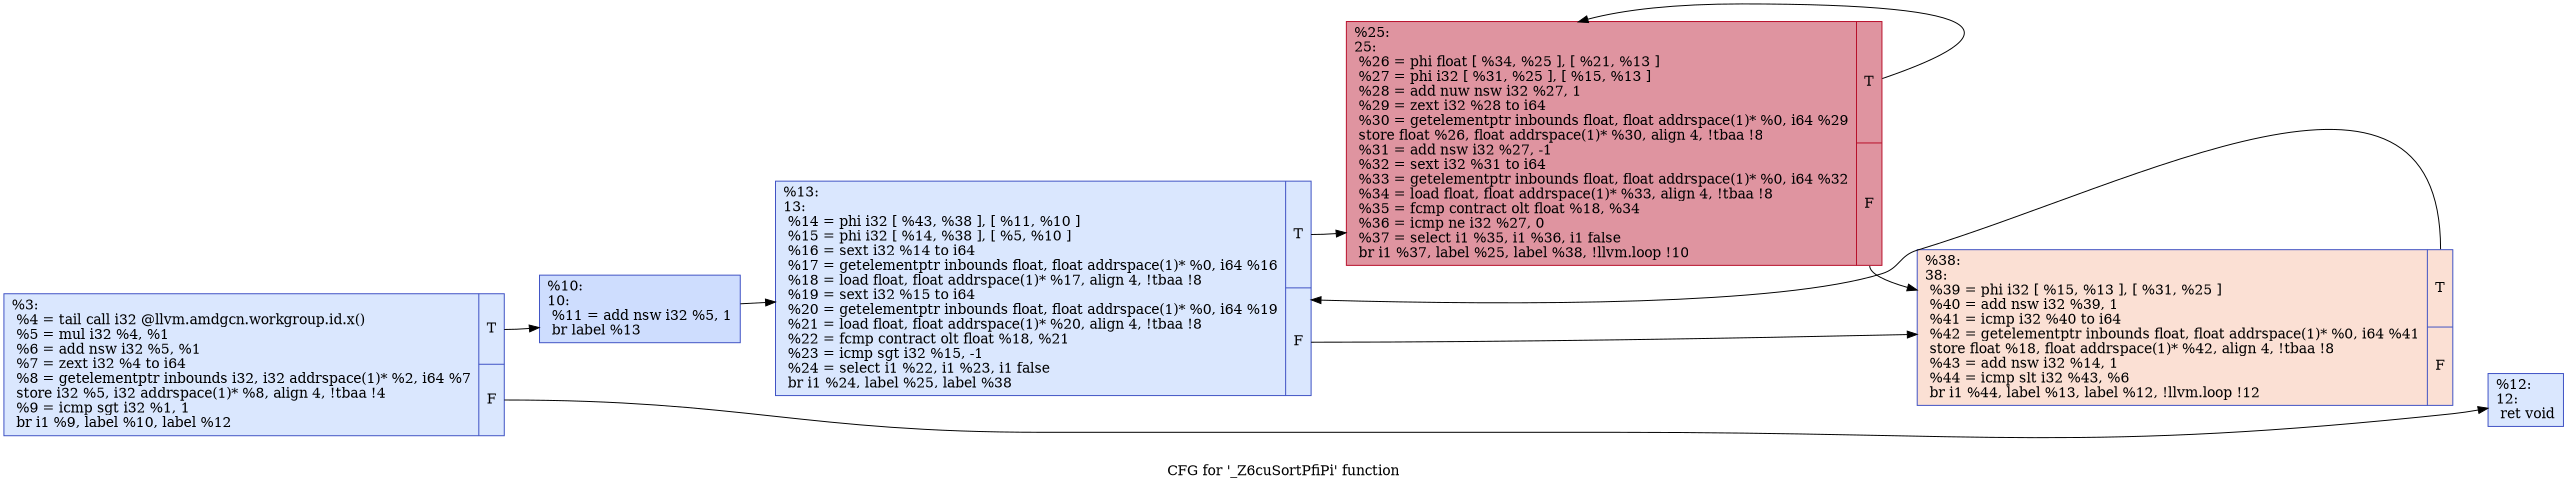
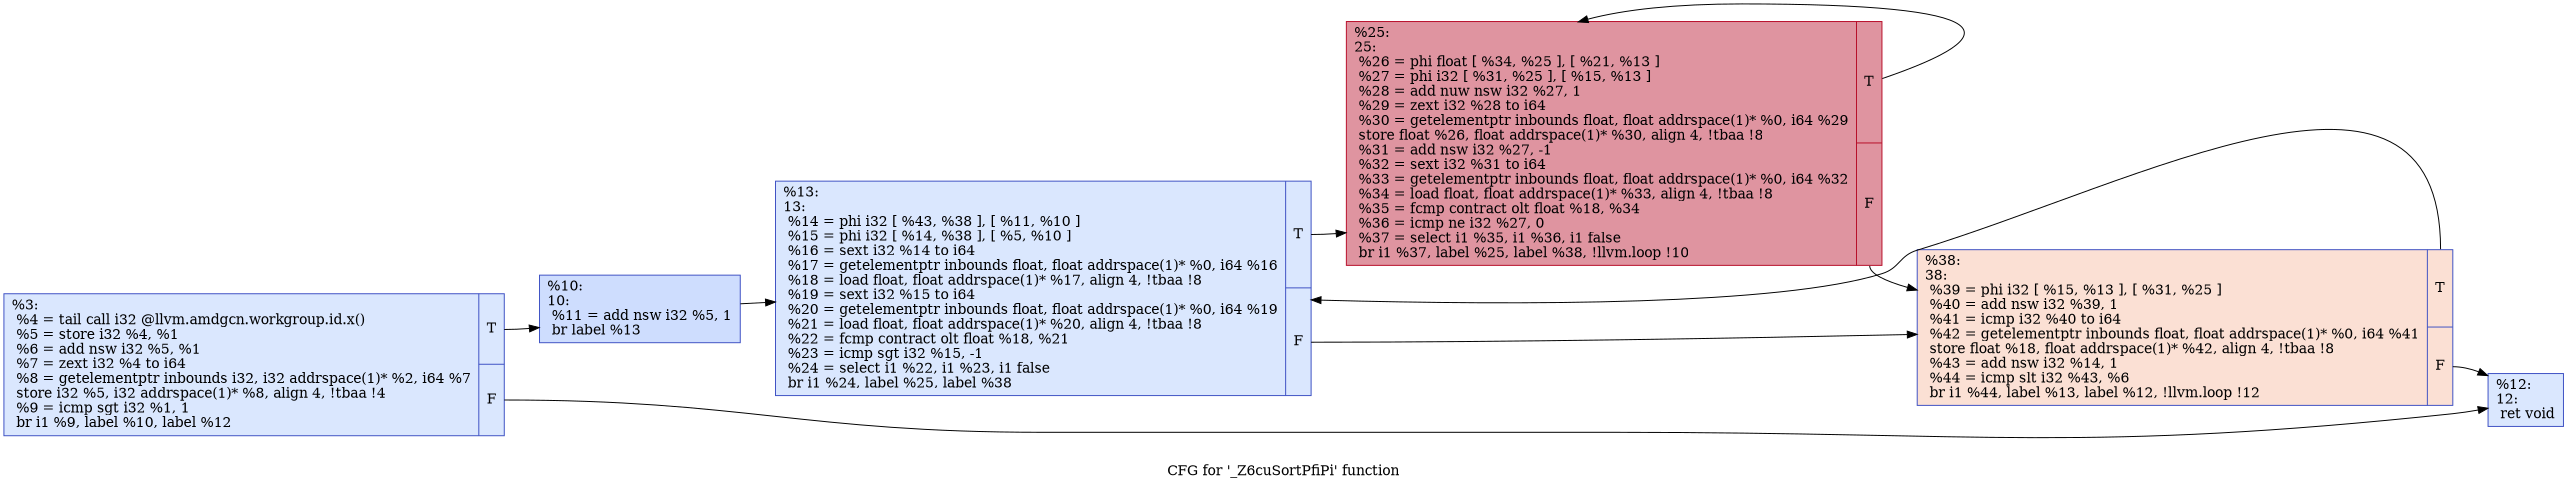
node "%3:": text "%5 = mul i32 %4, %1" -> "%5 = store i32 %4, %1"
edge "%38:" -> "%12:": added
